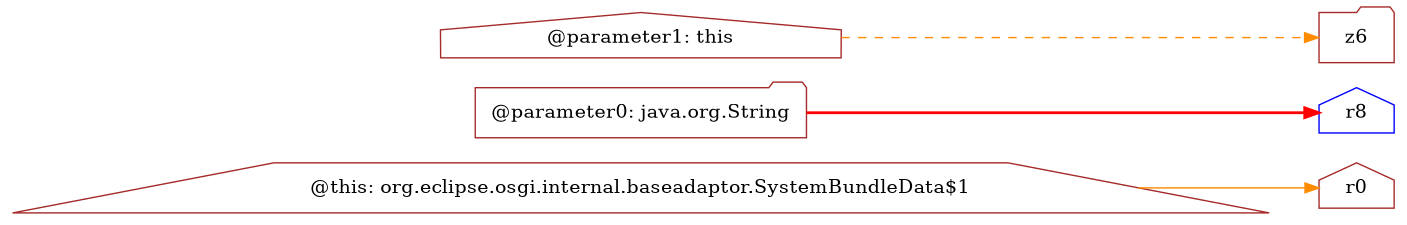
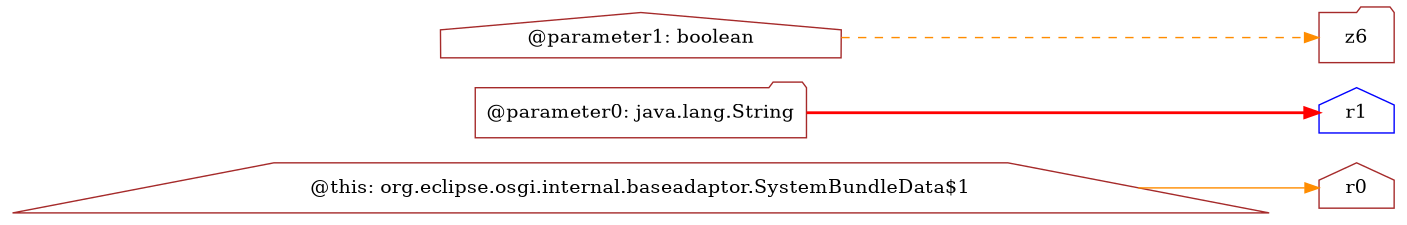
node "@parameter1: this": label "@parameter1: this" -> "@parameter1: boolean"
node "@parameter0: java.org.String": label "@parameter0: java.org.String" -> "@parameter0: java.lang.String"
node "r8": label "r8" -> "r1"
